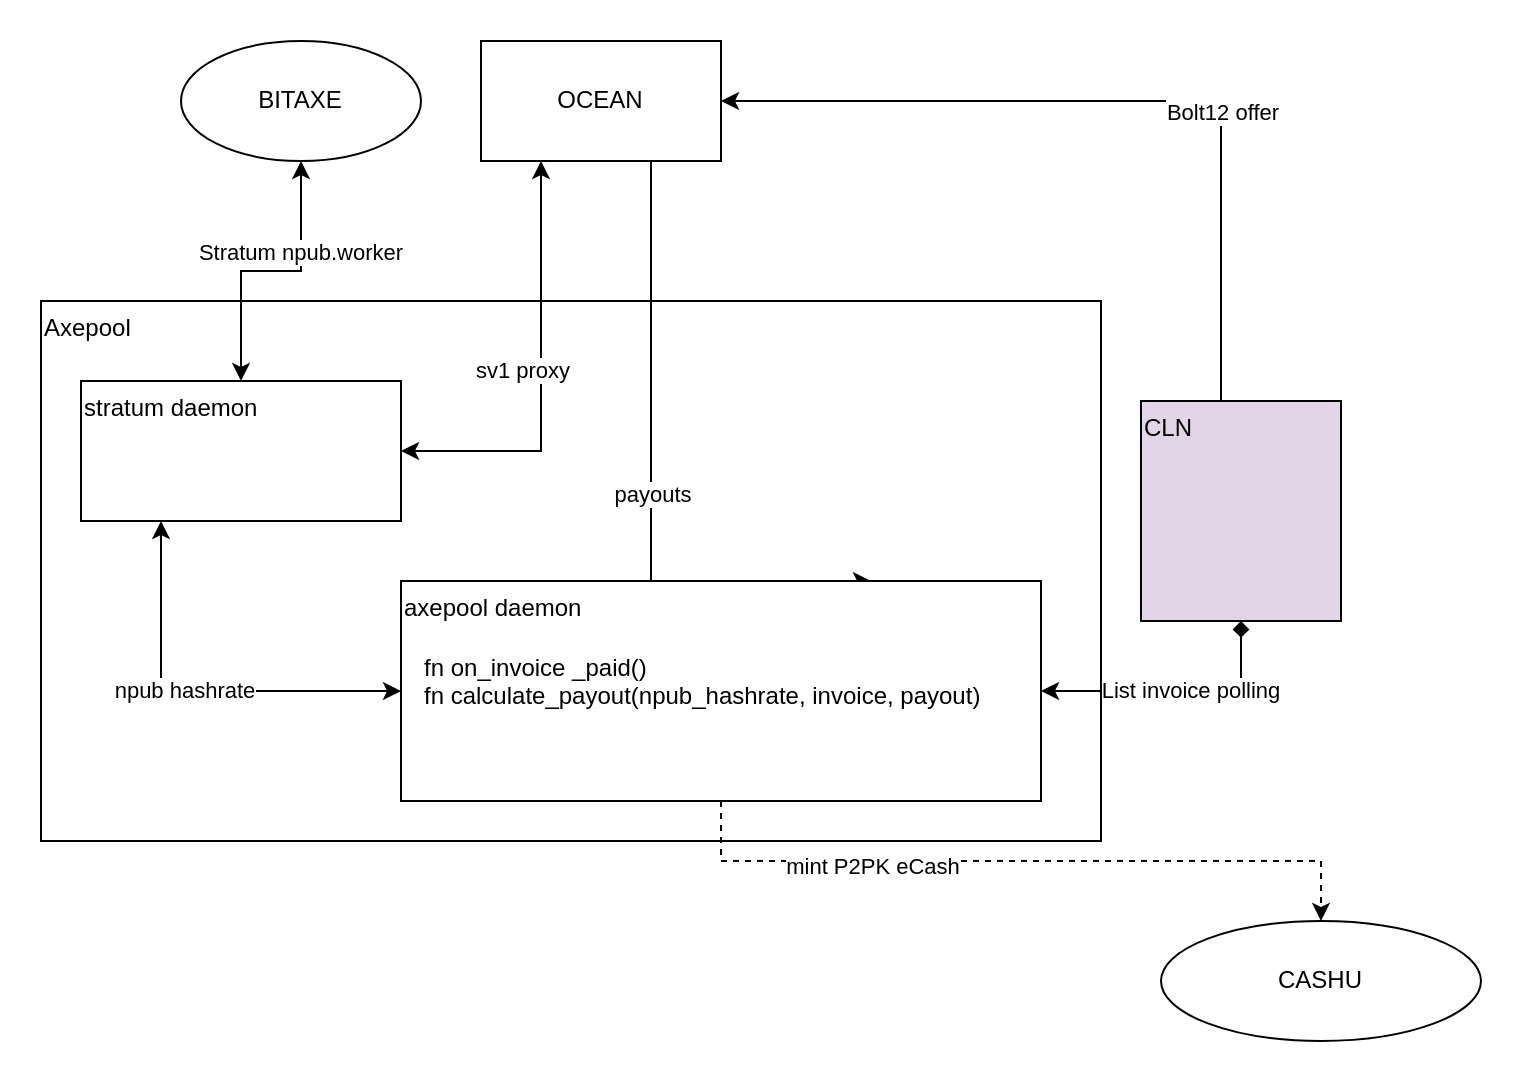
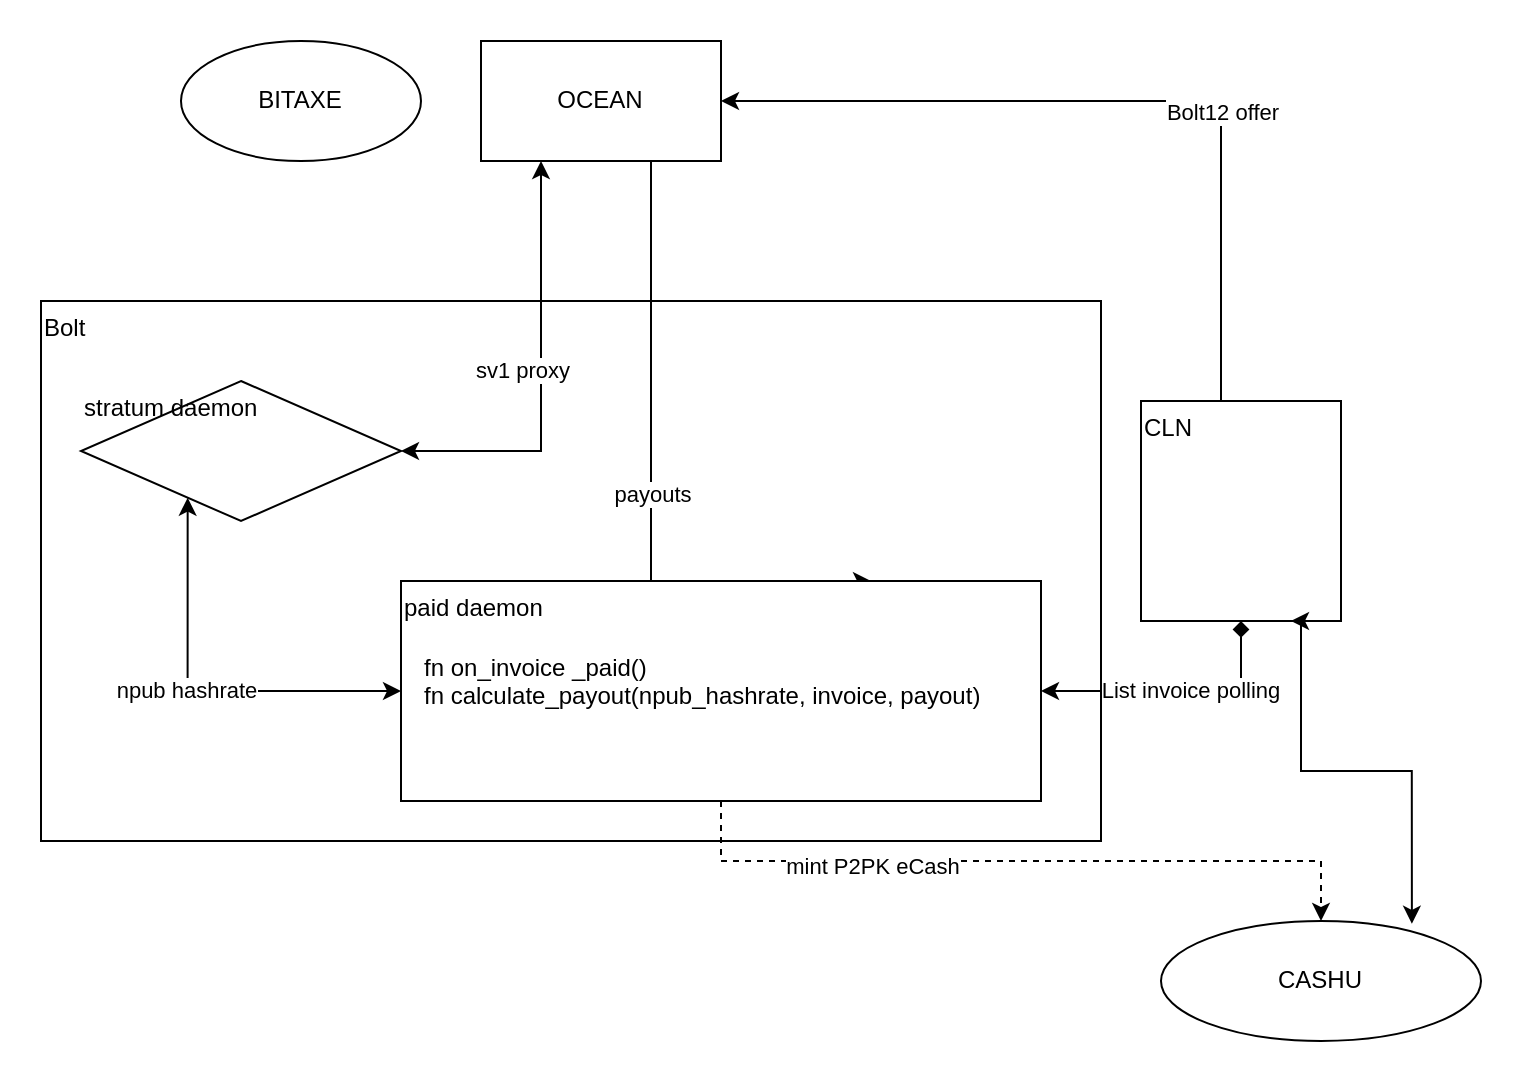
edge "BITAXE" -- "stratum daemon": removed, label "Stratum npub.worker"
node "Axepool": label "Axepool" -> "Bolt"
node "stratum daemon": shape rectangle -> diamond
node "CLN": fillcolor #e1d5e7 -> #ffffff
node "axepool daemon": label "axepool daemon" -> "paid daemon"
edge "CLN" -- "CASHU": added
